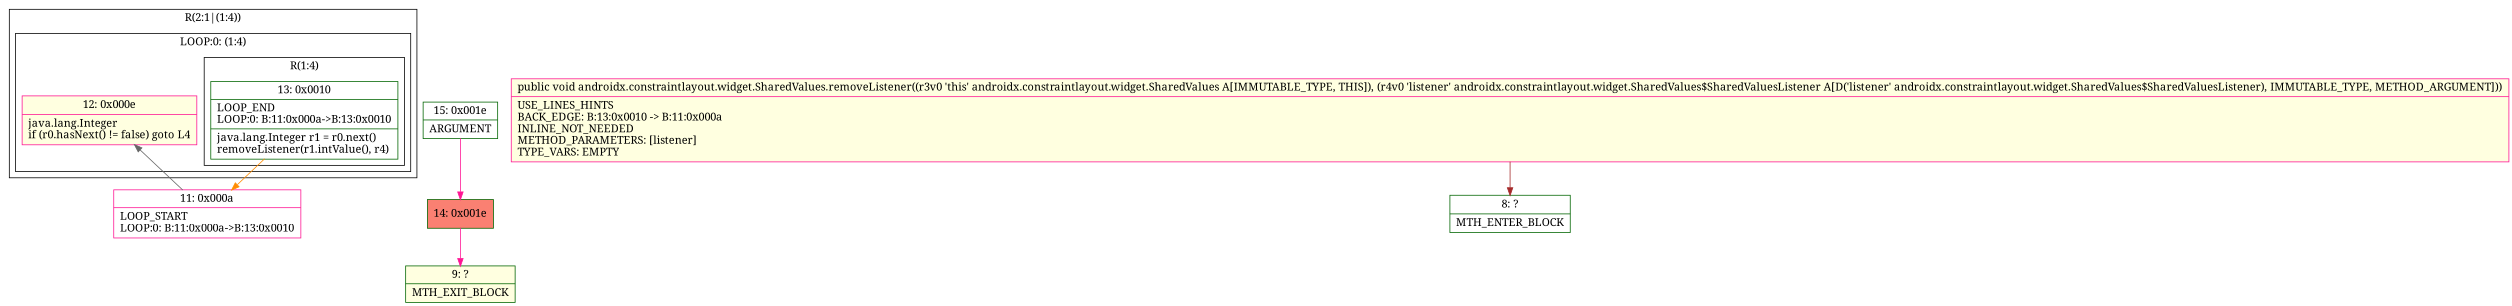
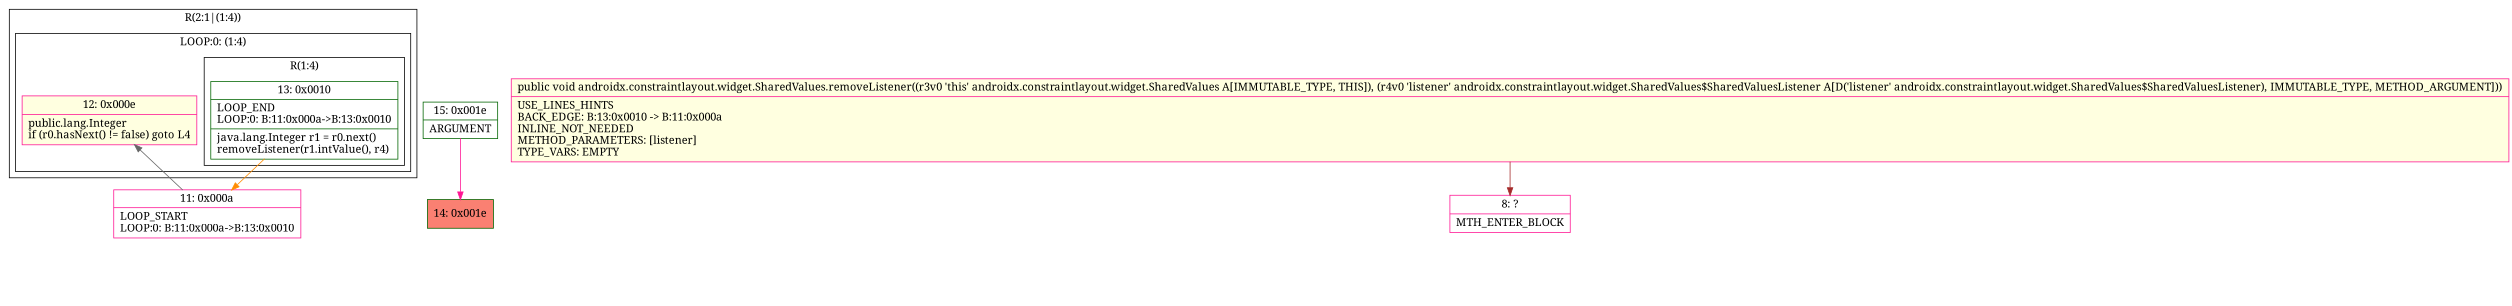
node "12: 0x000e": text "java.lang.Integer" -> "public.lang.Integer"
node "8: ?": color darkgreen -> deeppink
node "9: ?": removed
